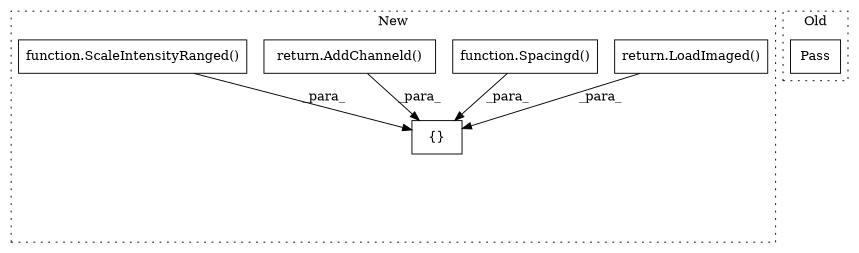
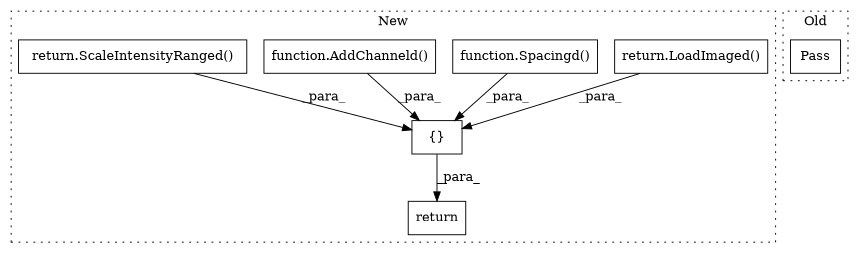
node "function.ScaleIntensityRanged()": label "function.ScaleIntensityRanged()" -> "return.ScaleIntensityRanged()"
node "return.AddChanneld()": label "return.AddChanneld()" -> "function.AddChanneld()"
node "return": added
